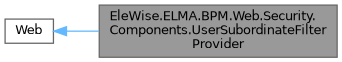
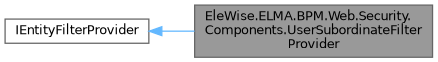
node "Web": label "Web" -> "IEntityFilterProvider"
